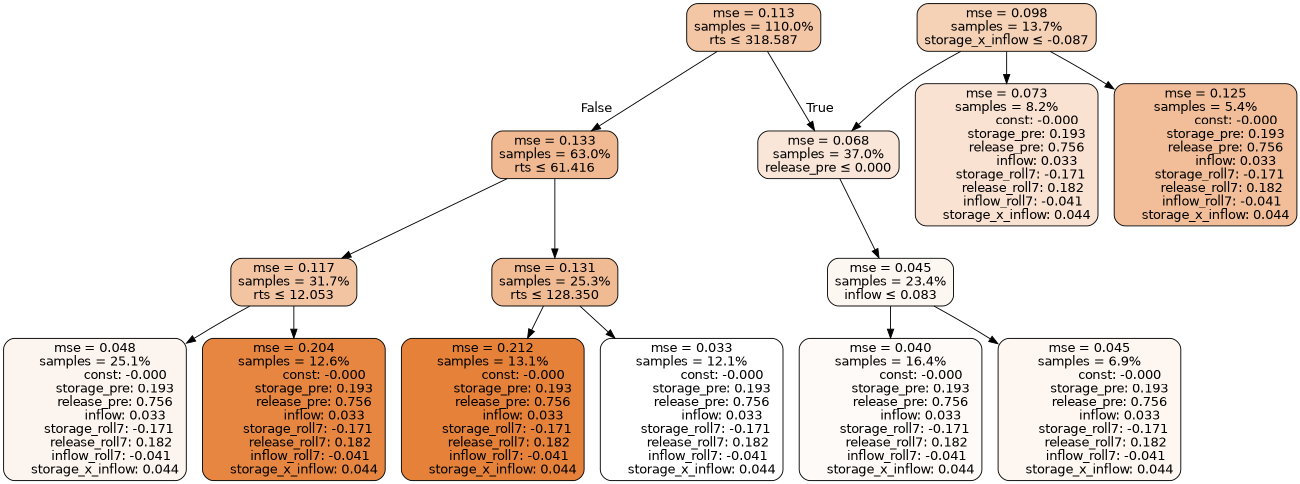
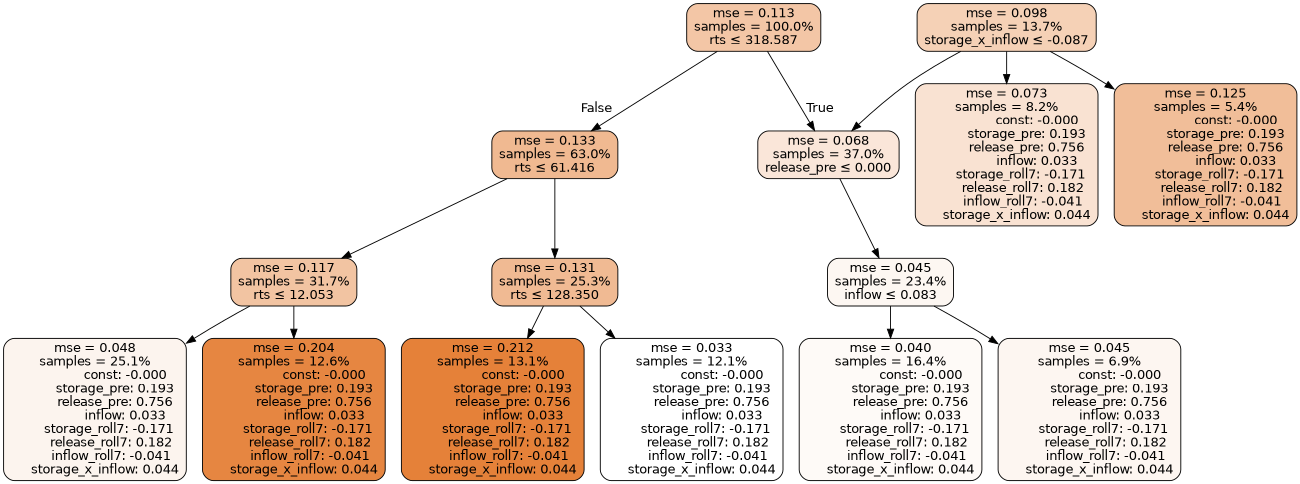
node "mse = 0.113 samples = 110.0% rts ≤ 318.587": label "mse = 0.113 samples = 110.0% rts ≤ 318.587" -> "mse = 0.113 samples = 100.0% rts ≤ 318.587"
